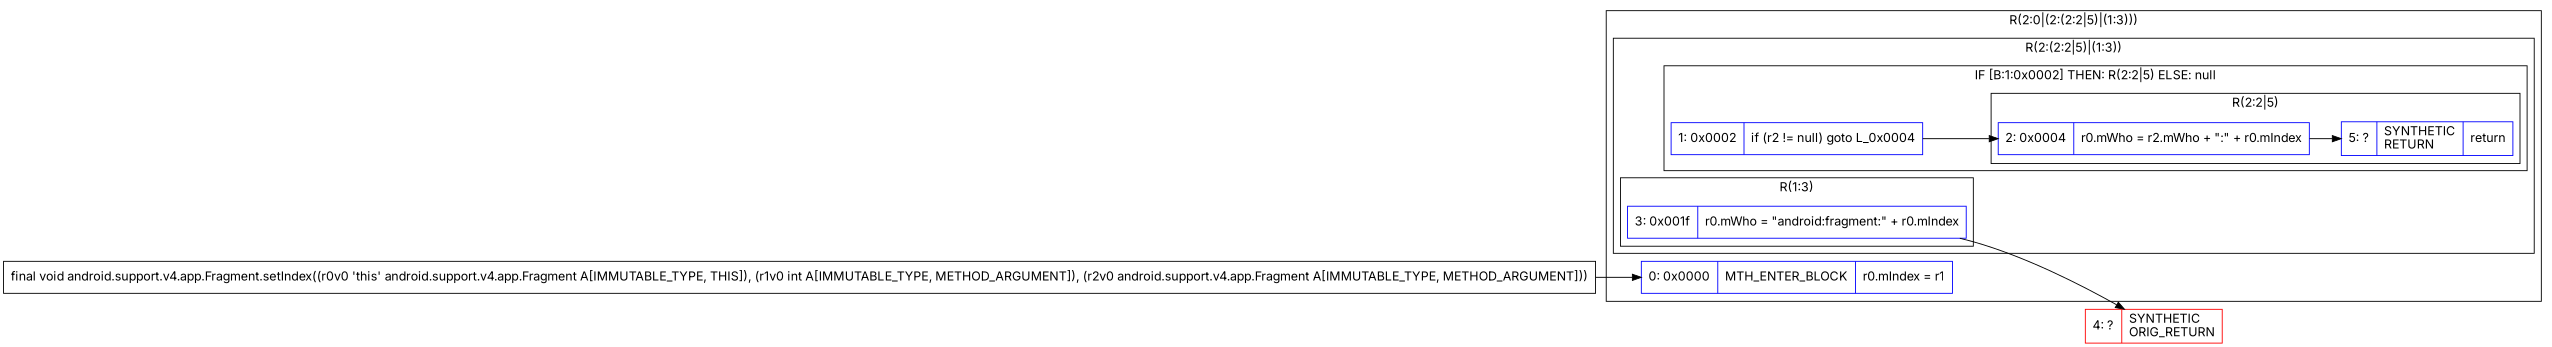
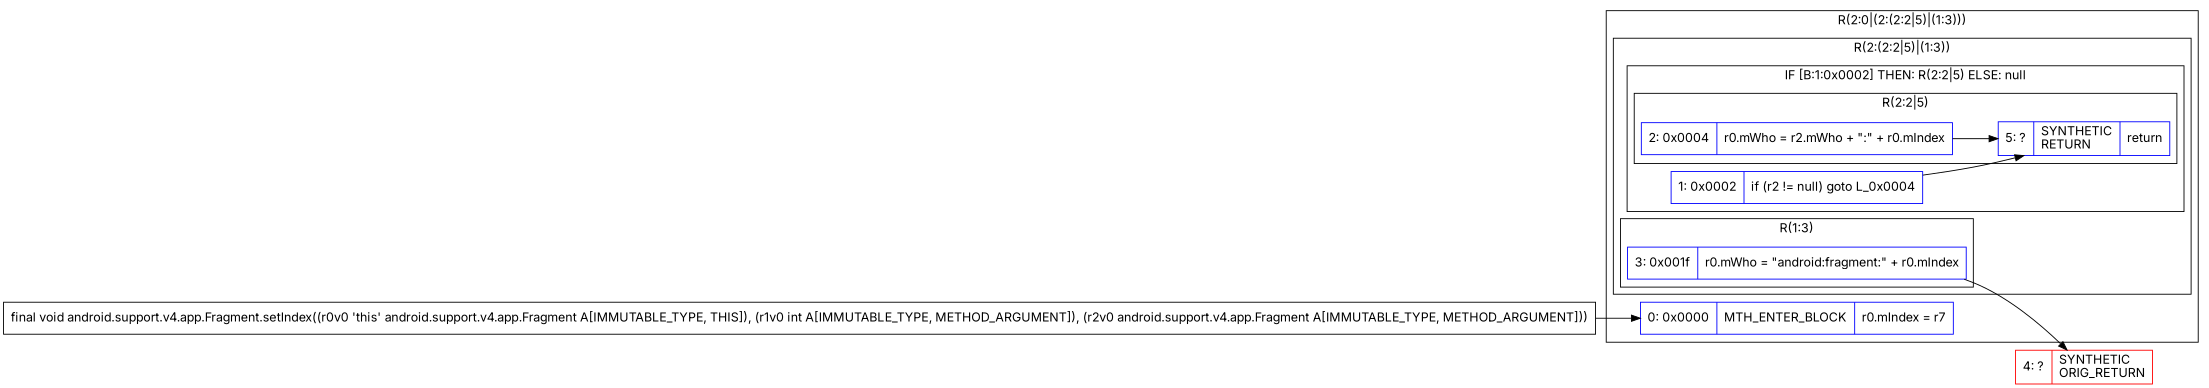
edge "1: 0x0002" -> "2: 0x0004": now "1: 0x0002" -> "5: ?"
node "0: 0x0000": text "r0.mIndex = r1" -> "r0.mIndex = r7"
